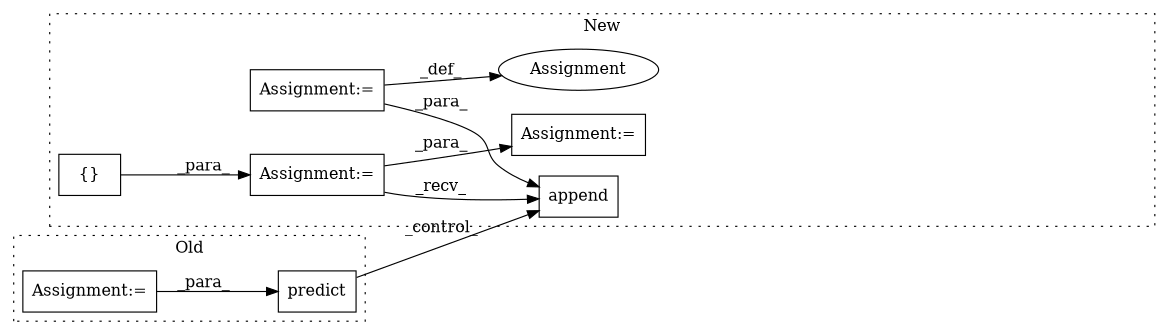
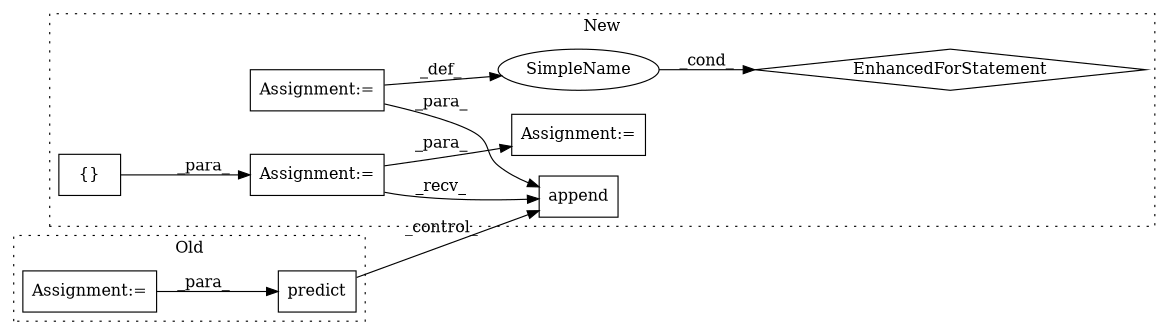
node "Assignment": label "Assignment" -> "SimpleName"
node "EnhancedForStatement": added
